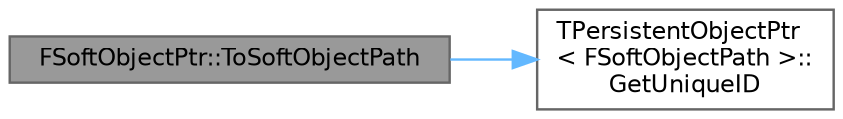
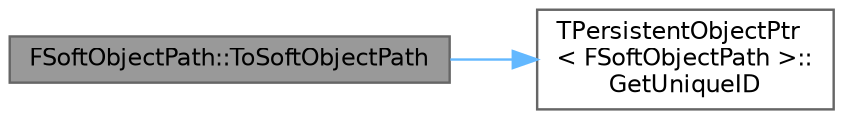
node "FSoftObjectPtr::ToSoftObjectPath": label "FSoftObjectPtr::ToSoftObjectPath" -> "FSoftObjectPath::ToSoftObjectPath"
